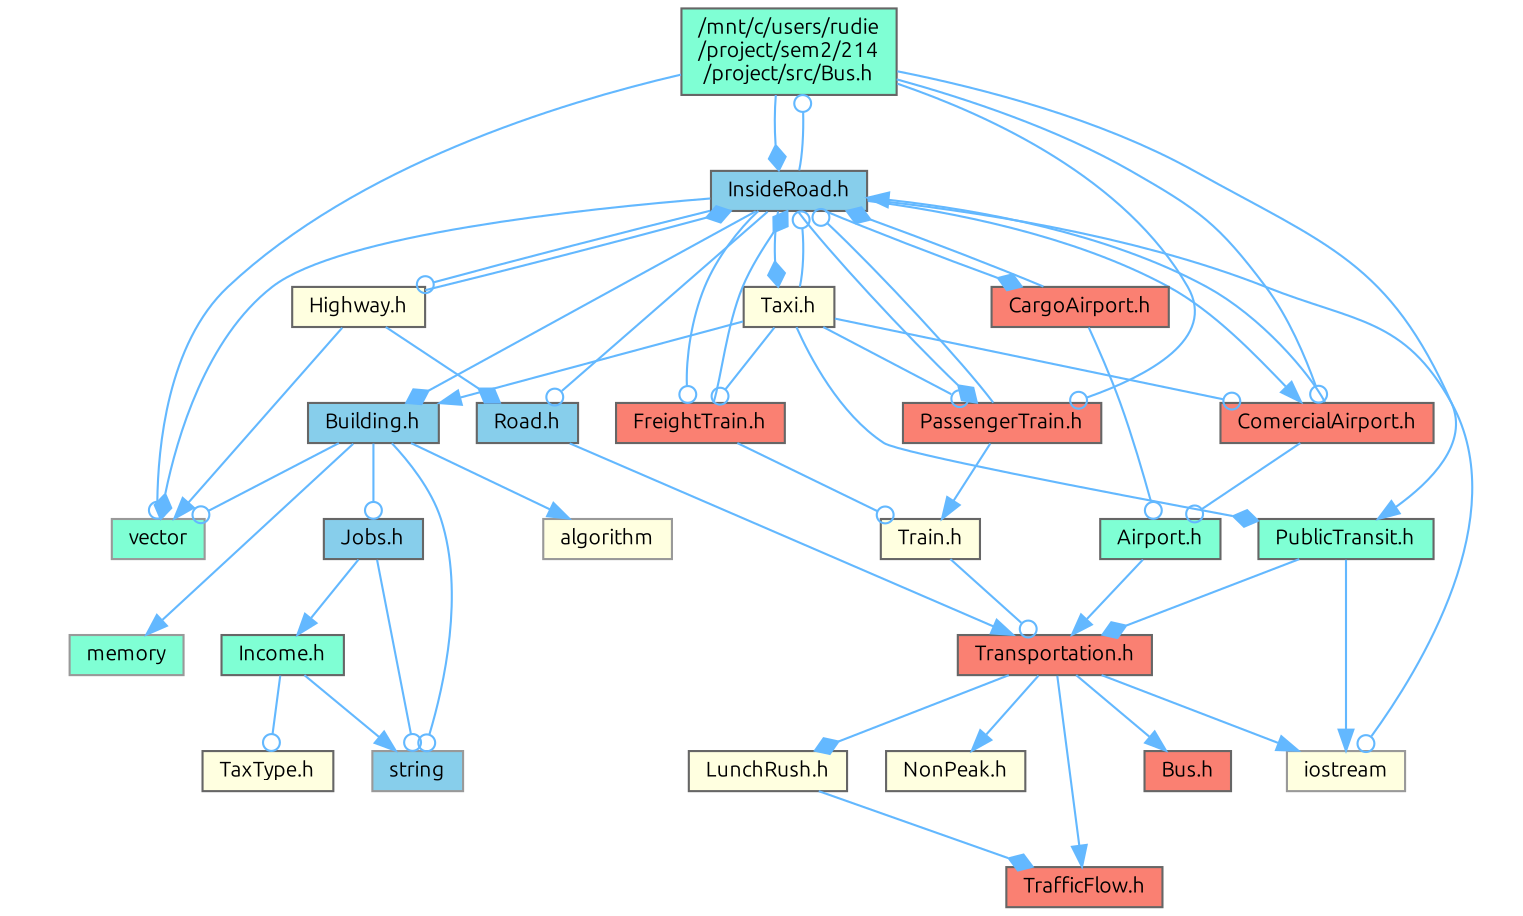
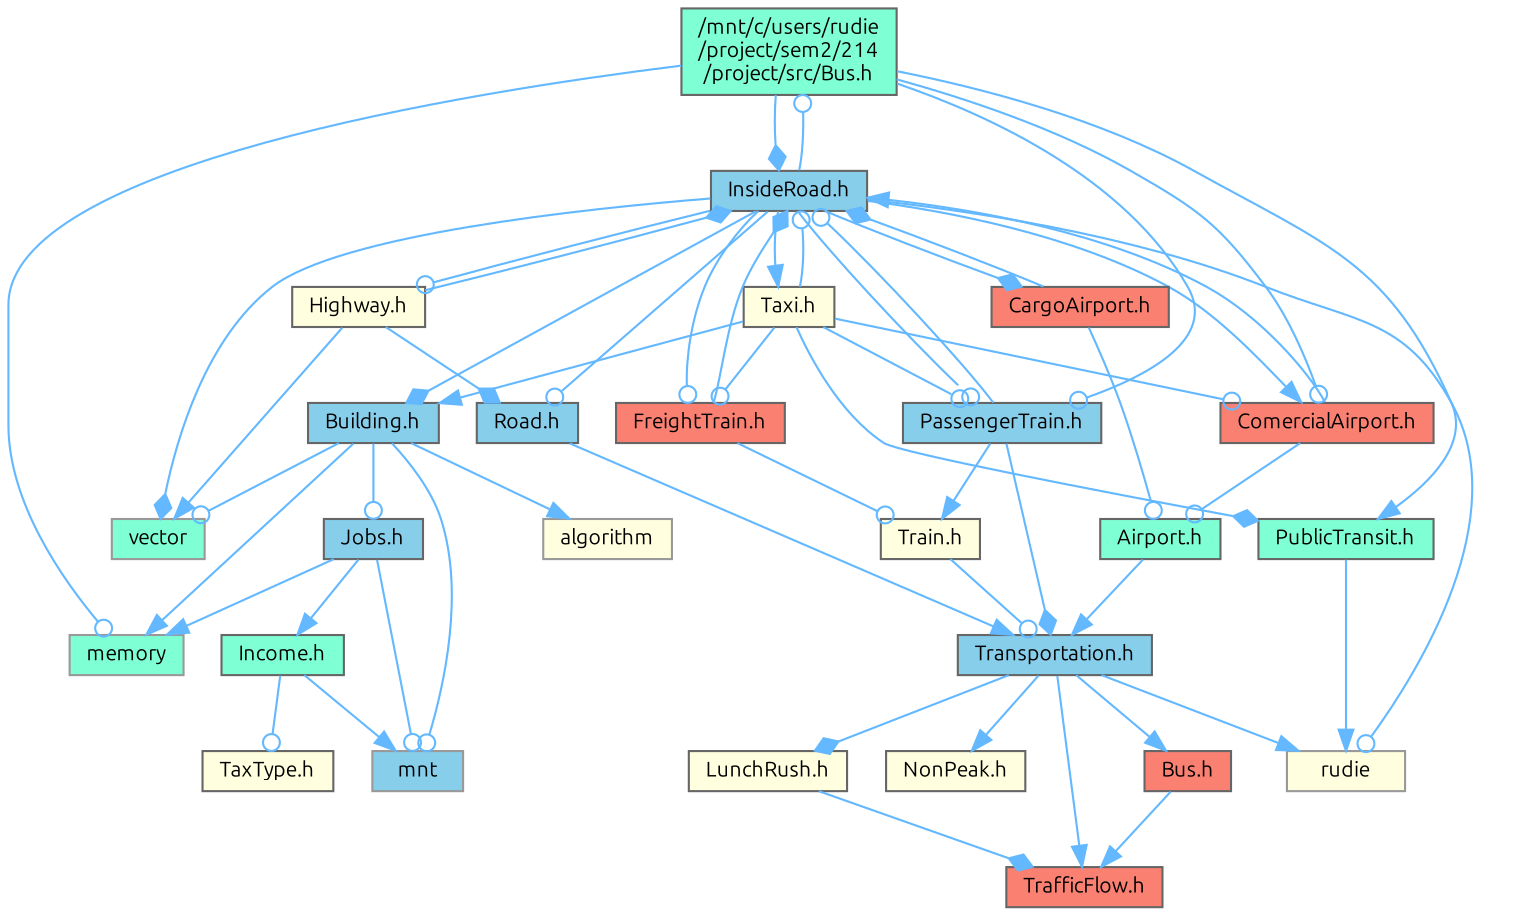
edge "/mnt/c/users/rudie /project/sem2/214 /project/src/Bus.h" -> "vector": now "/mnt/c/users/rudie /project/sem2/214 /project/src/Bus.h" -> "memory"
edge "InsideRoad.h" -> "Taxi.h": arrowhead diamond -> normal
edge "InsideRoad.h" -> "PassengerTrain.h": arrowhead diamond -> odot
node "PassengerTrain.h": fillcolor salmon -> skyblue
edge "Jobs.h" -> "memory": added
edge "PublicTransit.h" -> "Transportation.h": now "PassengerTrain.h" -> "Transportation.h"
node "Transportation.h": fillcolor salmon -> skyblue
node "string": label "string" -> "mnt"
node "iostream": label "iostream" -> "rudie"
edge "Bus.h" -> "TrafficFlow.h": added
